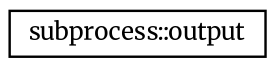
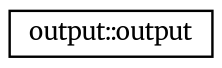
node "subprocess::output": label "subprocess::output" -> "output::output"
